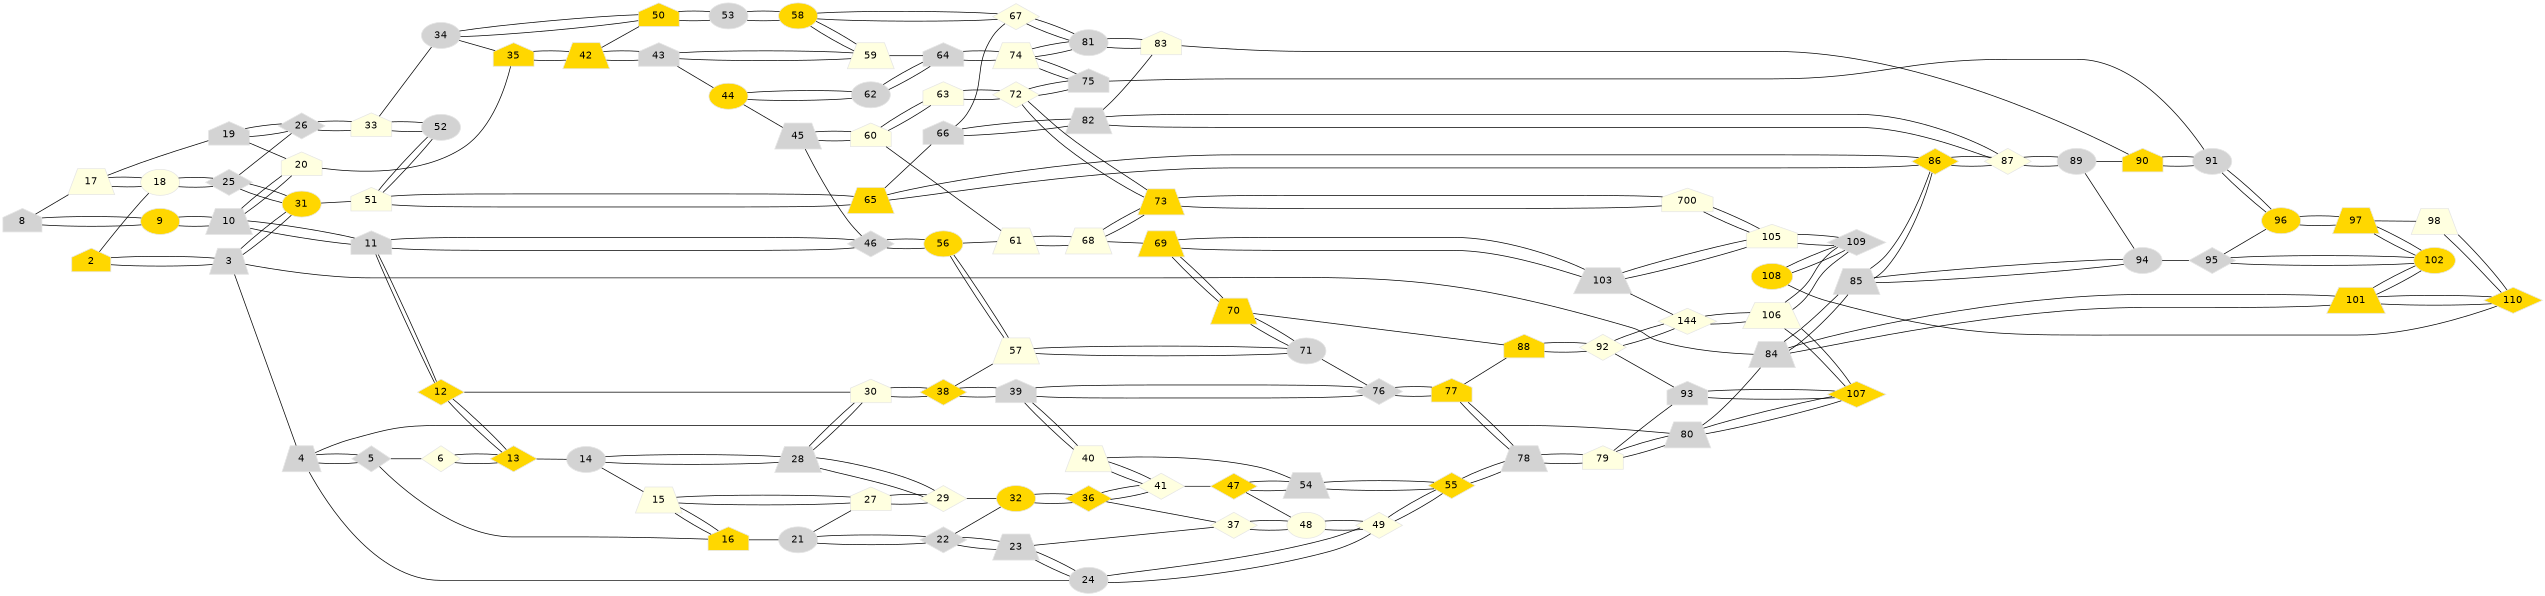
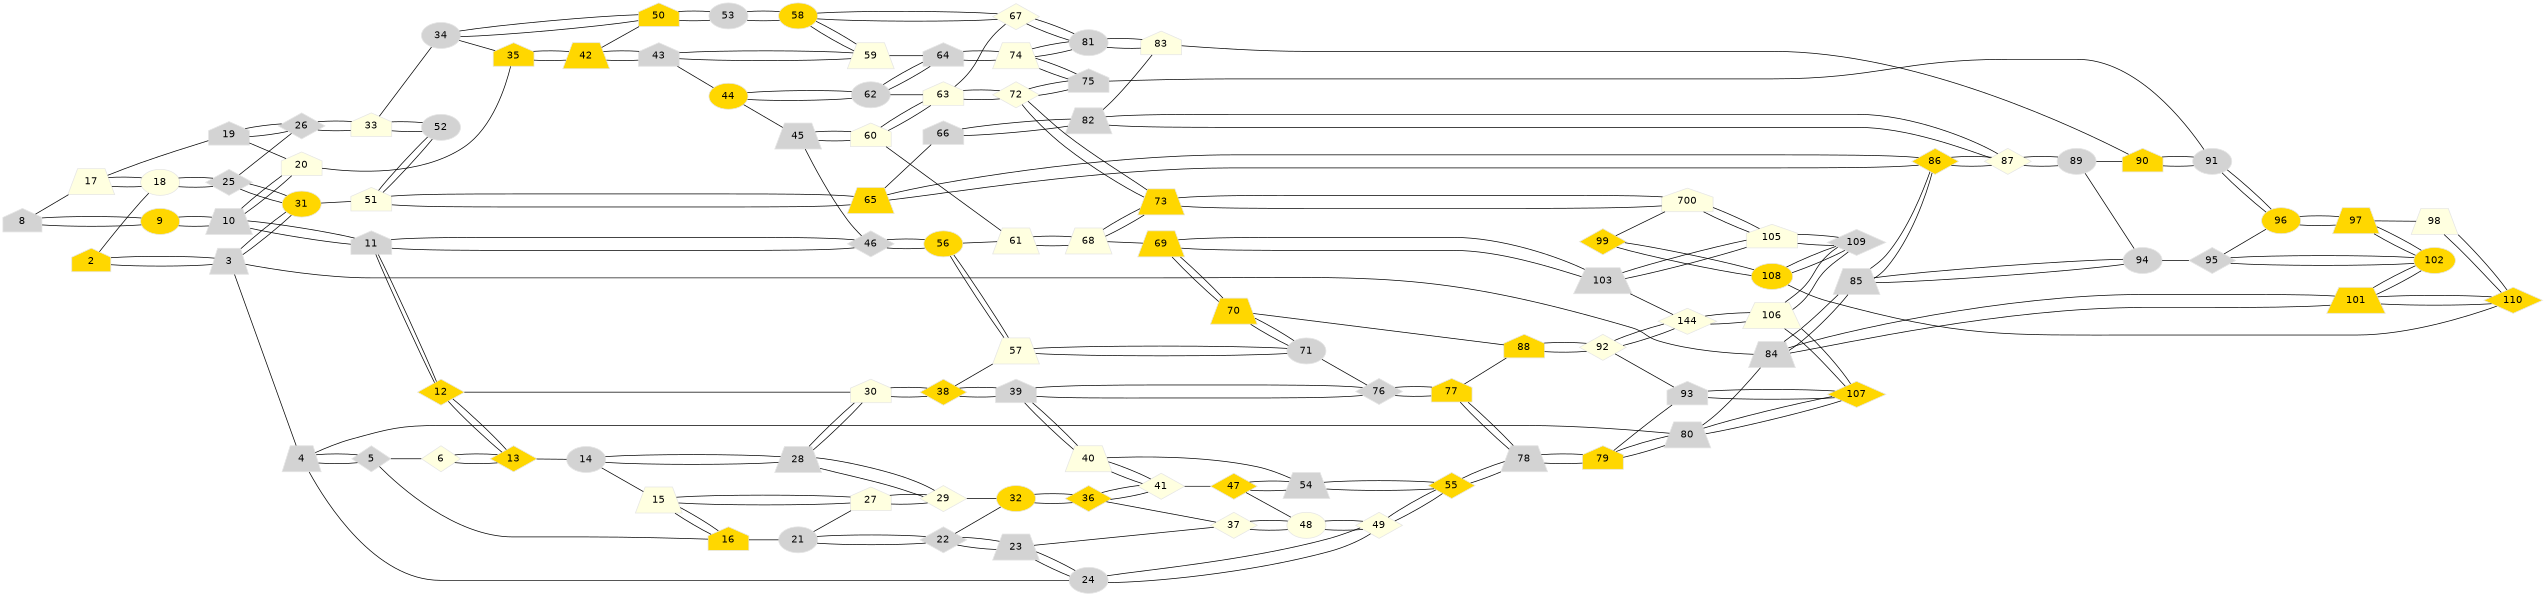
edge "67" -- "66": now "67" -- "63"
edge "62" -- "63": added
node "99": added
node "79": fillcolor lightyellow -> gold
